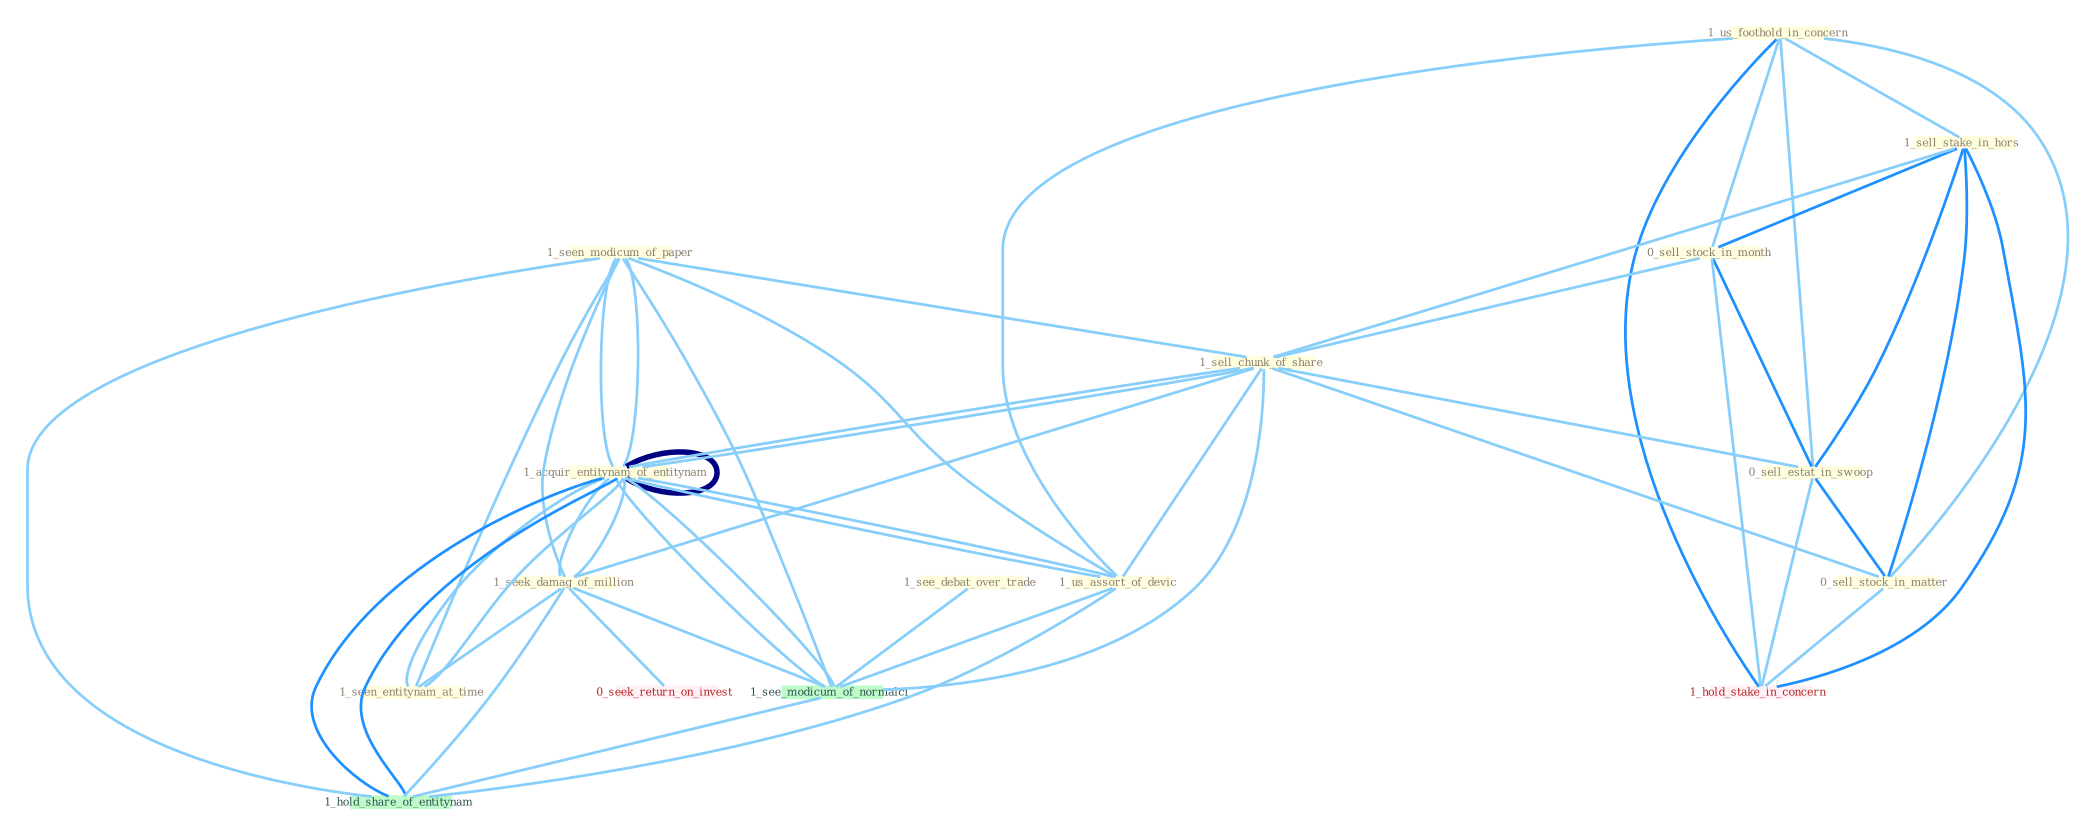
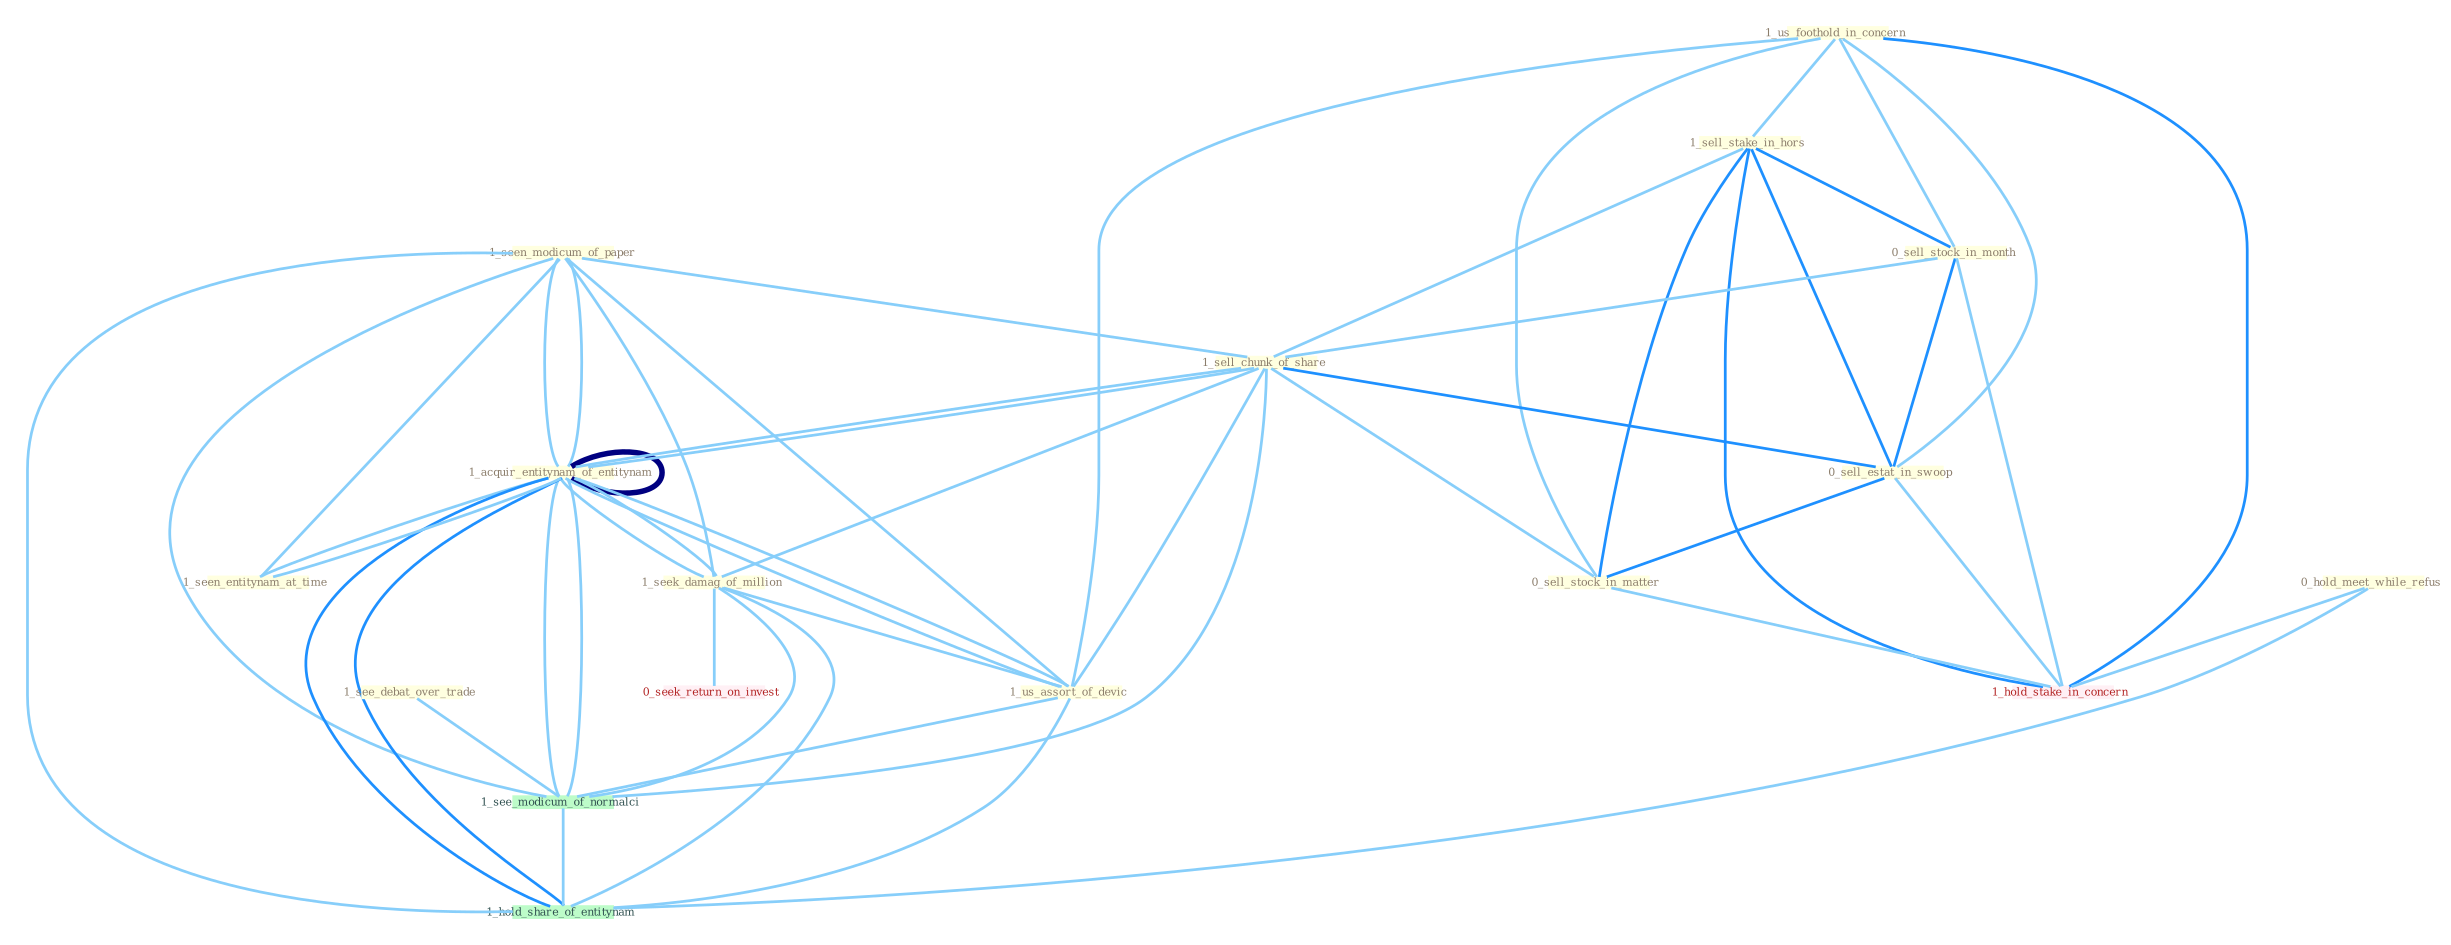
edge "1_sell_chunk_of_share" -- "0_sell_estat_in_swoop": color #87cefa -> #1e90ff
node "0_hold_meet_while_refus": added
edge "1_seek_damag_of_million" -- "1_seen_entitynam_at_time": now "1_seek_damag_of_million" -- "1_us_assort_of_devic"
